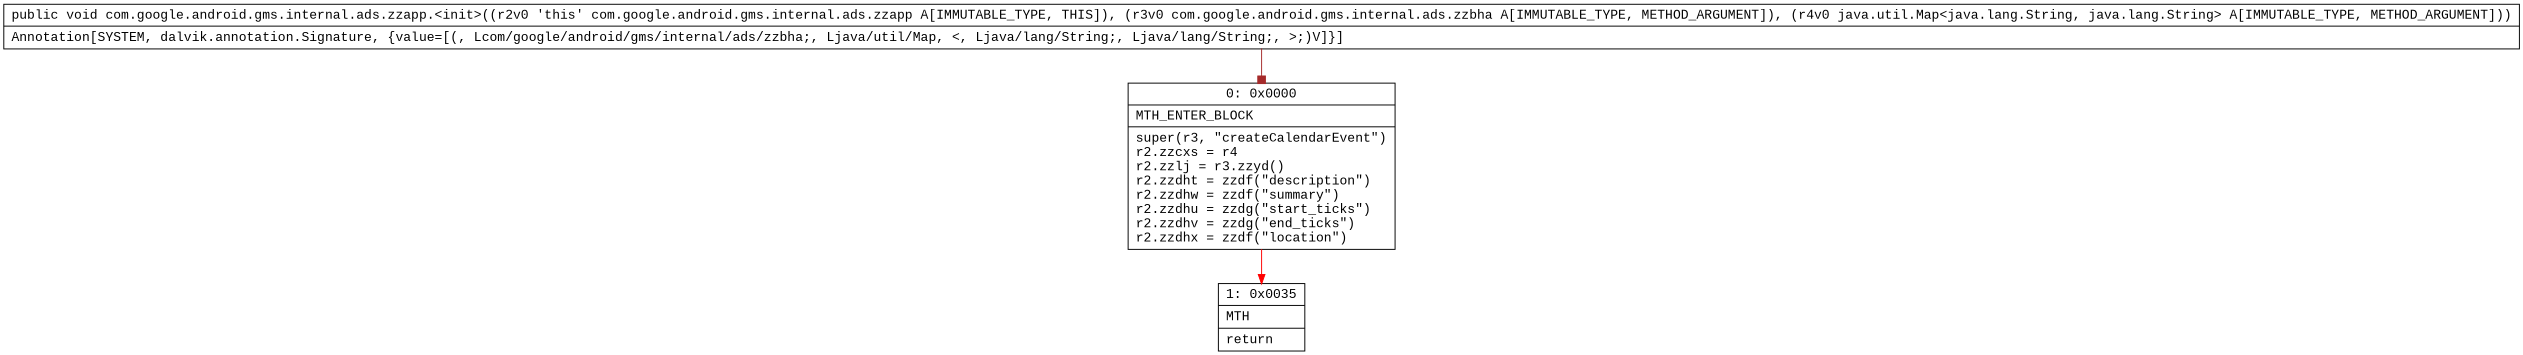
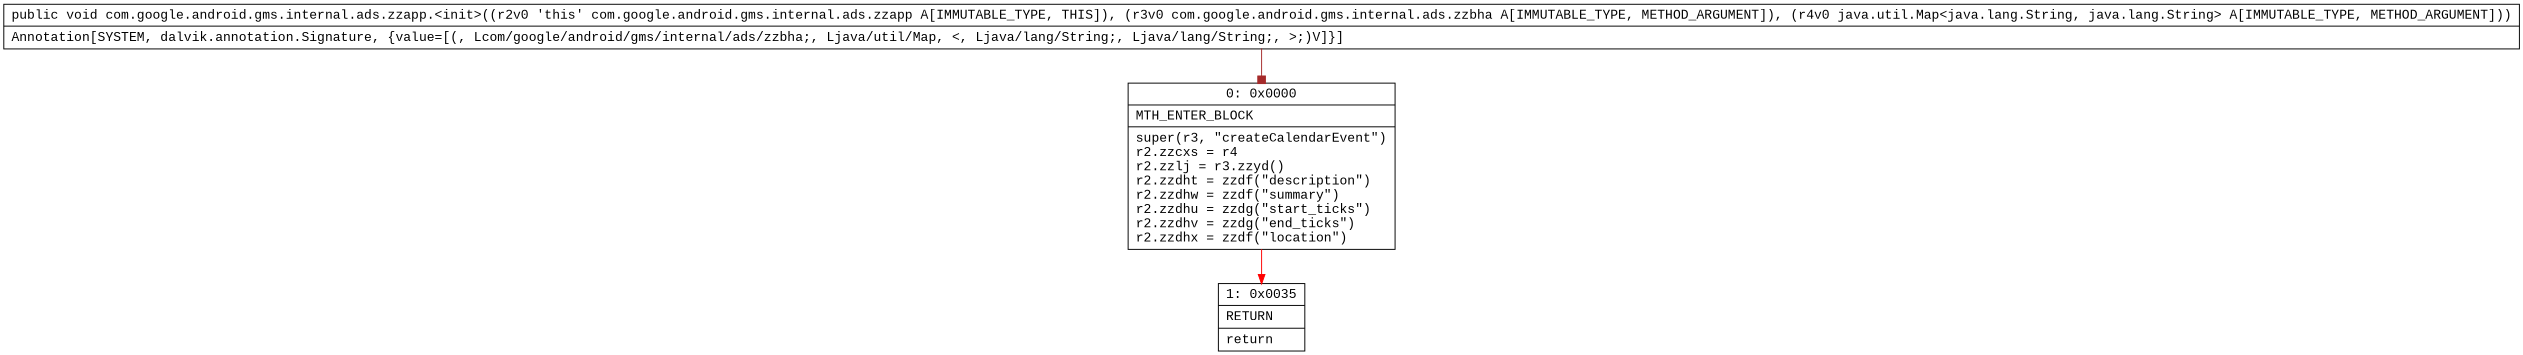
node "1: 0x0035": text "MTH" -> "RETURN"
